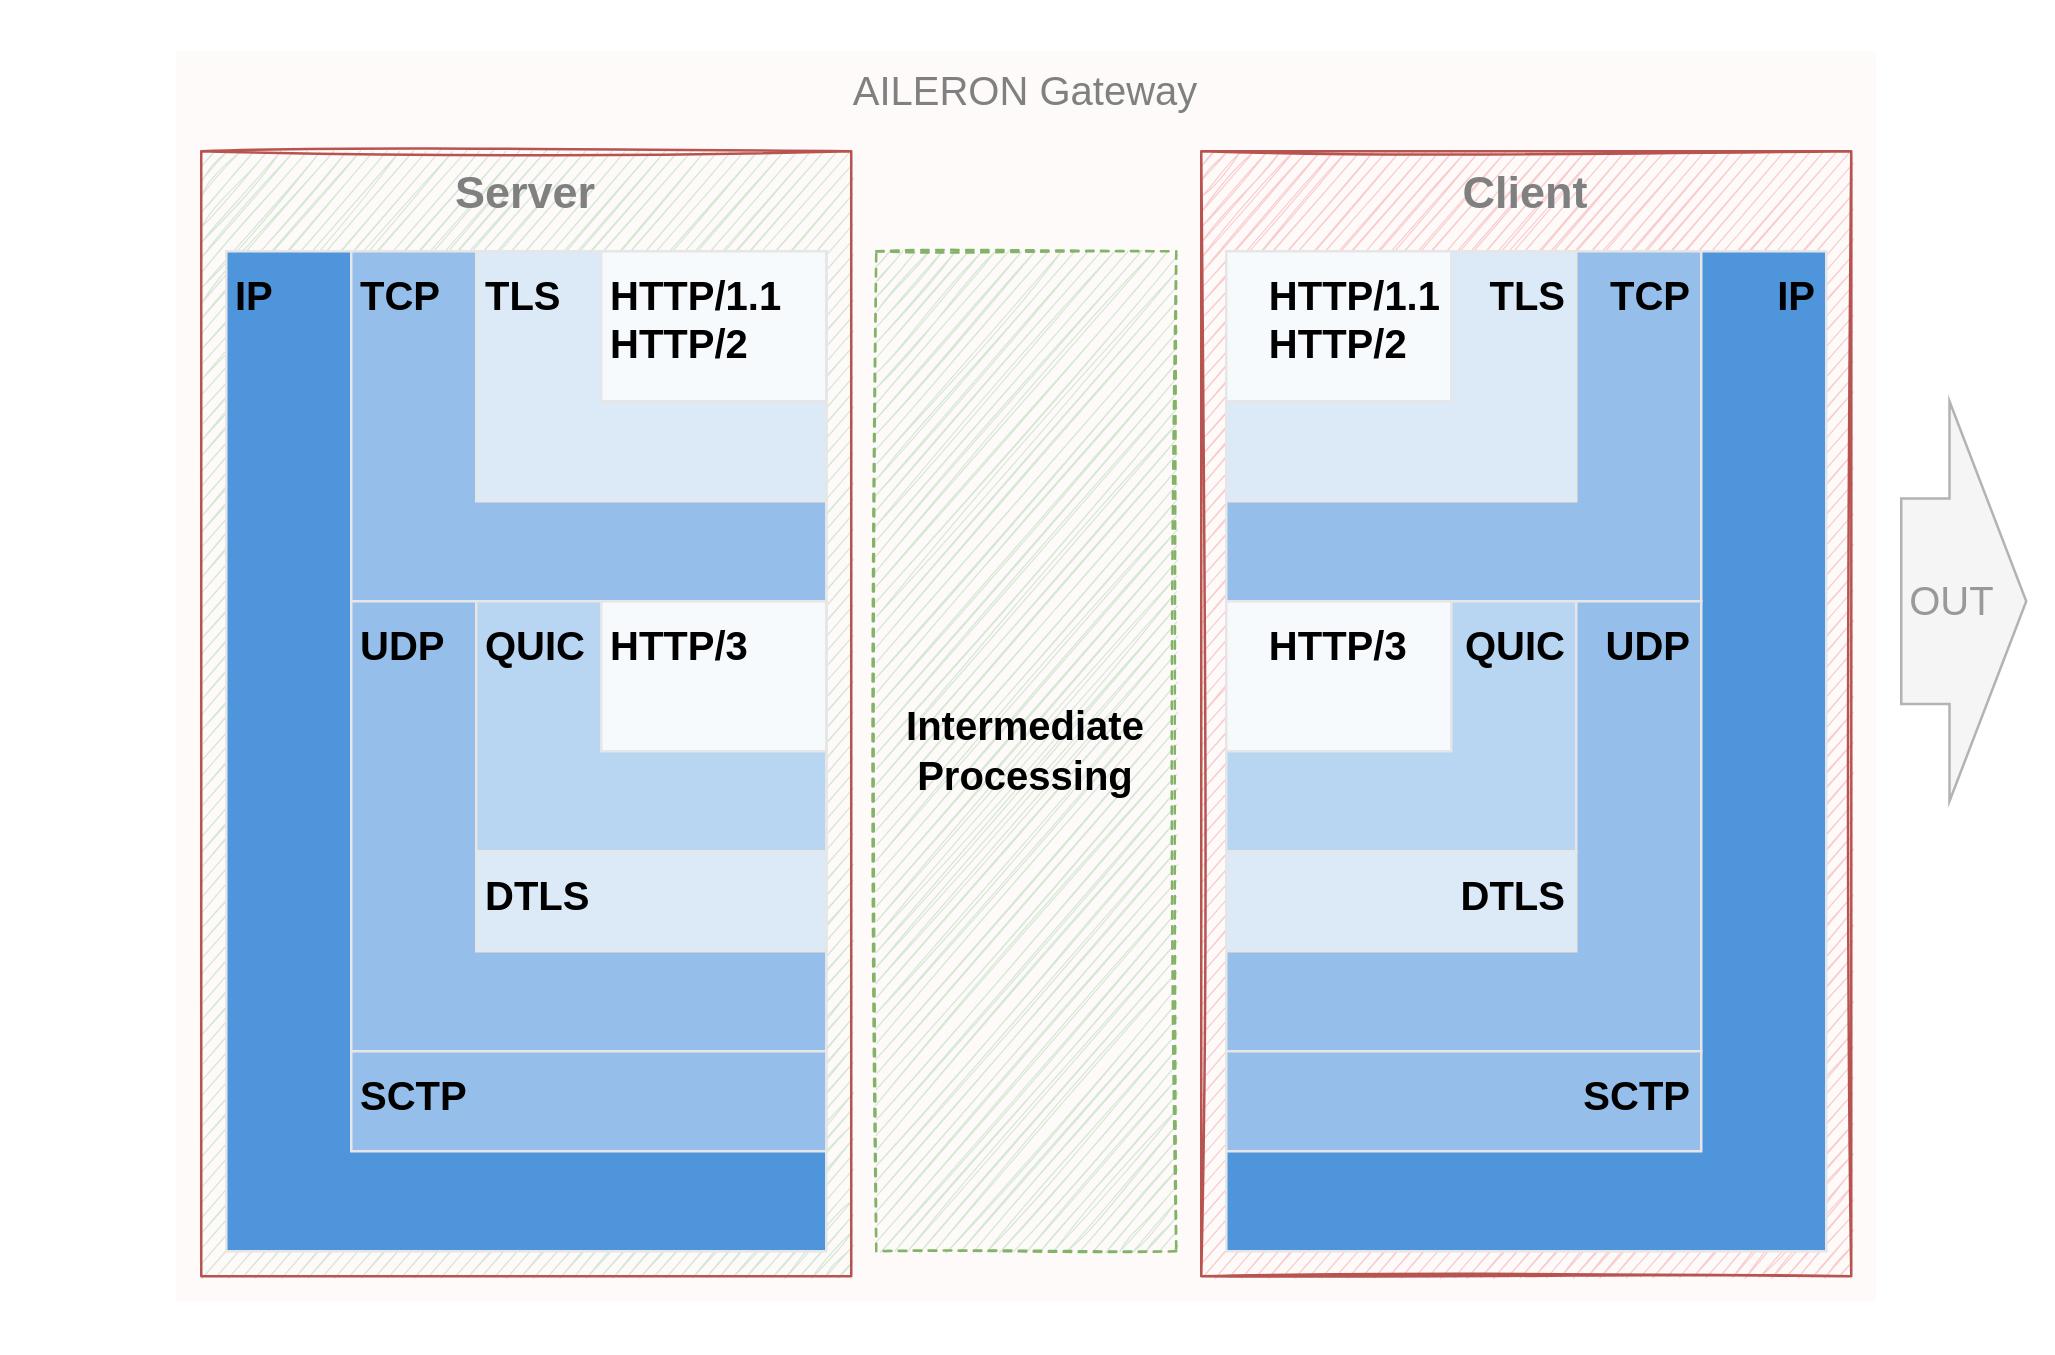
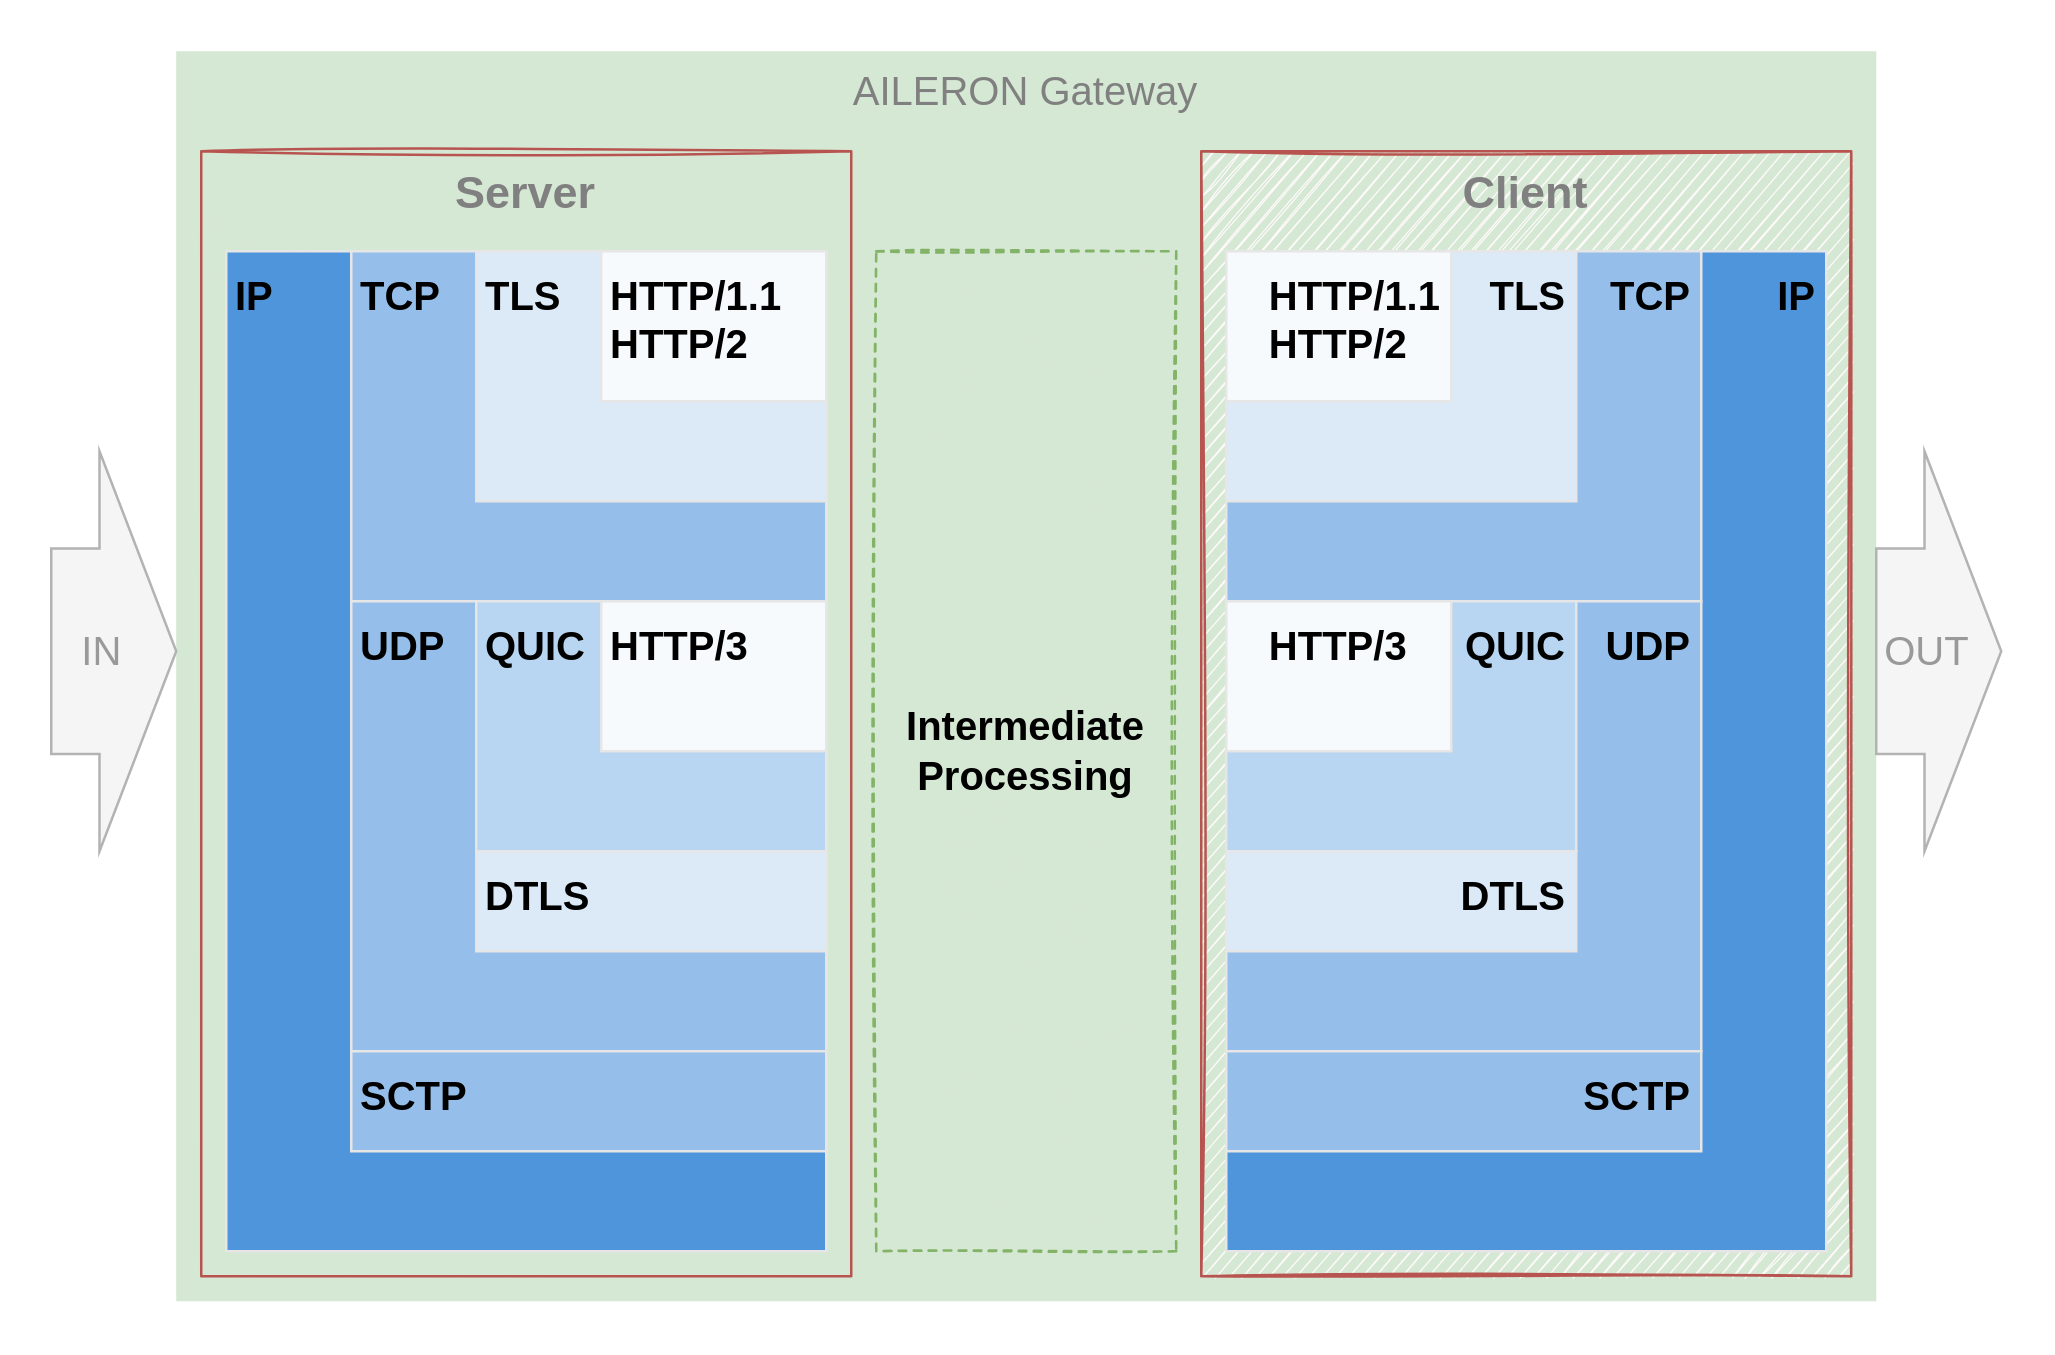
node "AILERON Gateway": fillcolor #fffafa -> #d5e8d4
node "Client": fillcolor #f8cecc -> #fffafa
node "OUT": moved (1964, 601) -> (1939, 651)
node "IN": added
